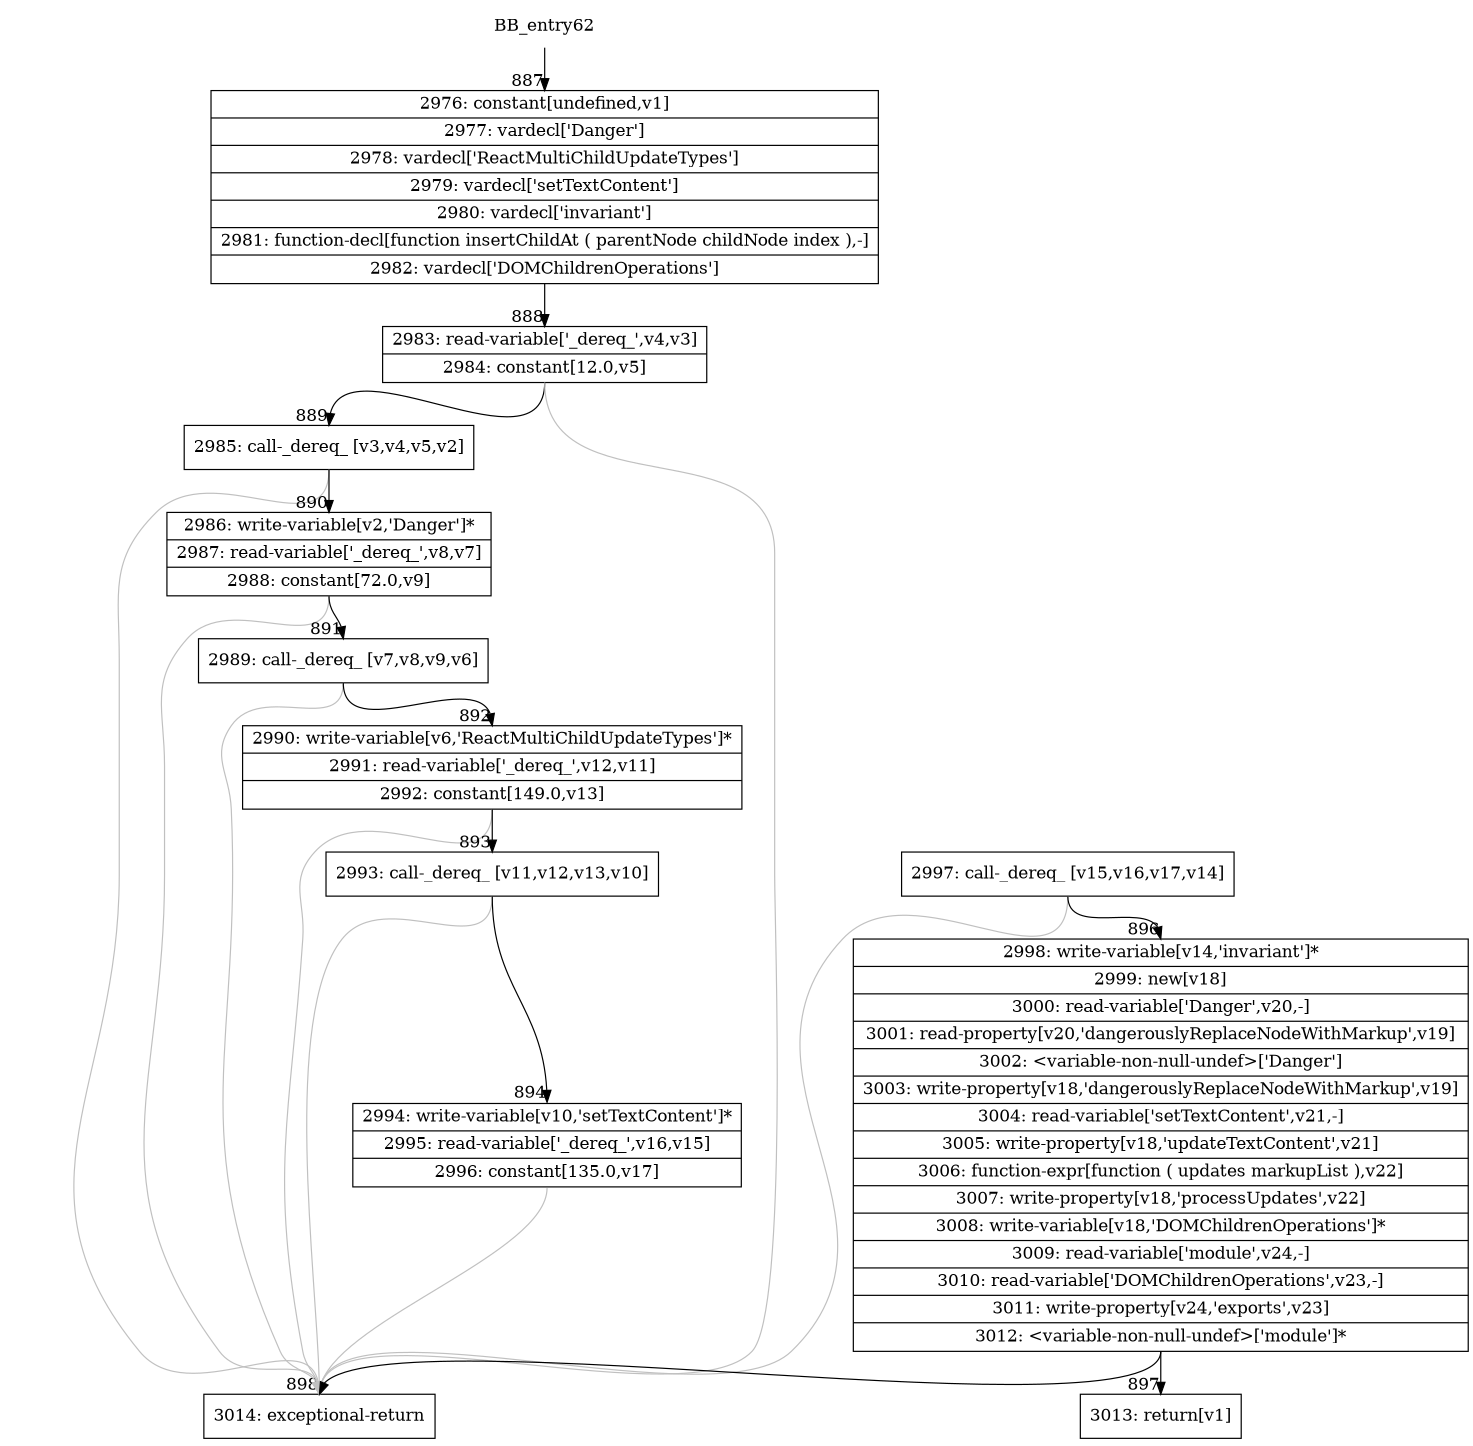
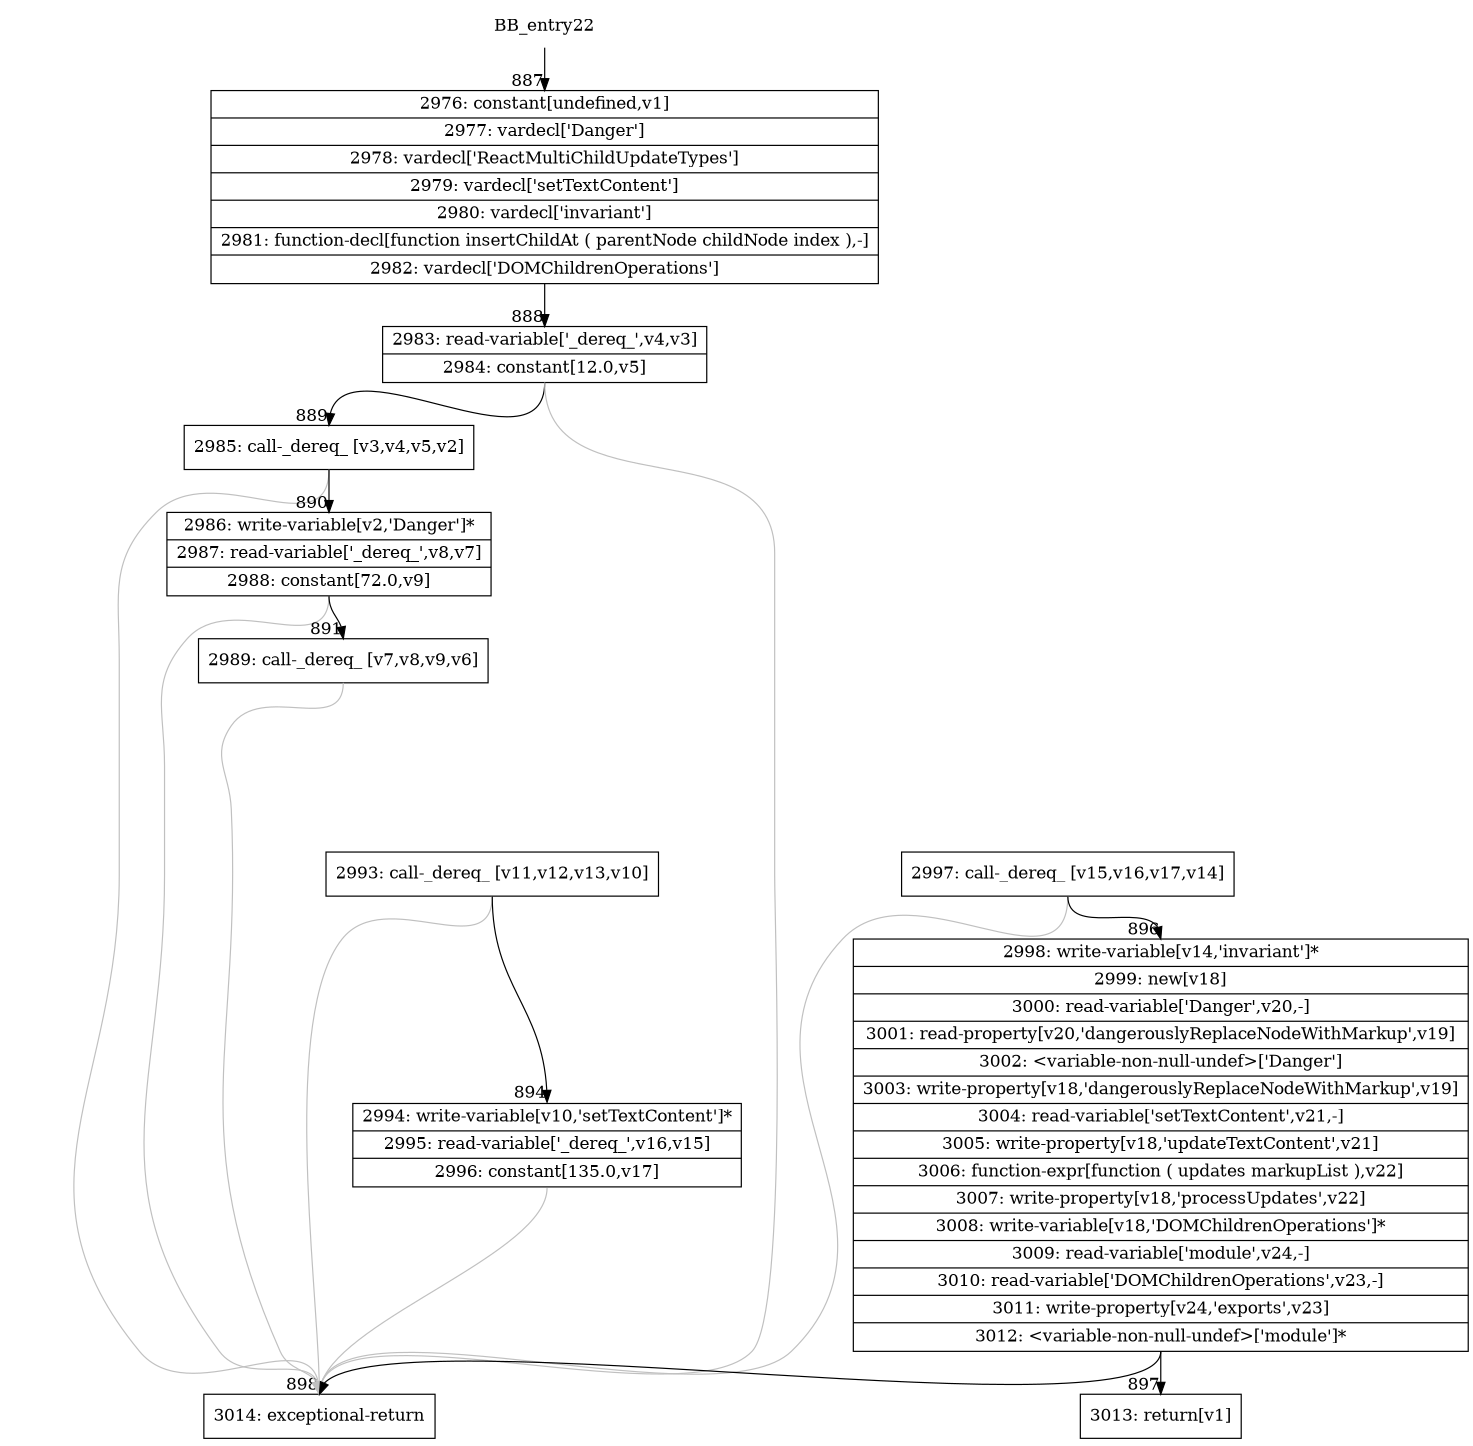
node "BB_entry62": label "BB_entry62" -> "BB_entry22"
node "2990: write-variable[v6,'ReactMultiChildUpdateTypes']*": removed
